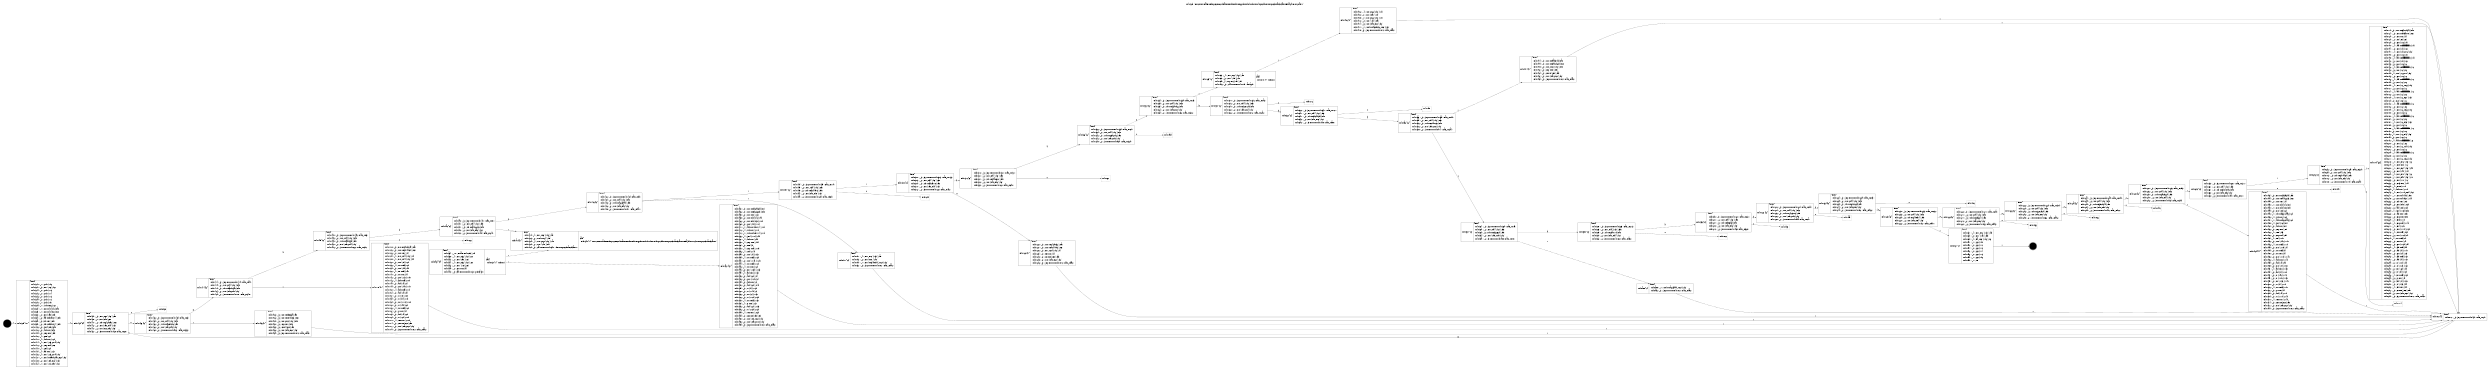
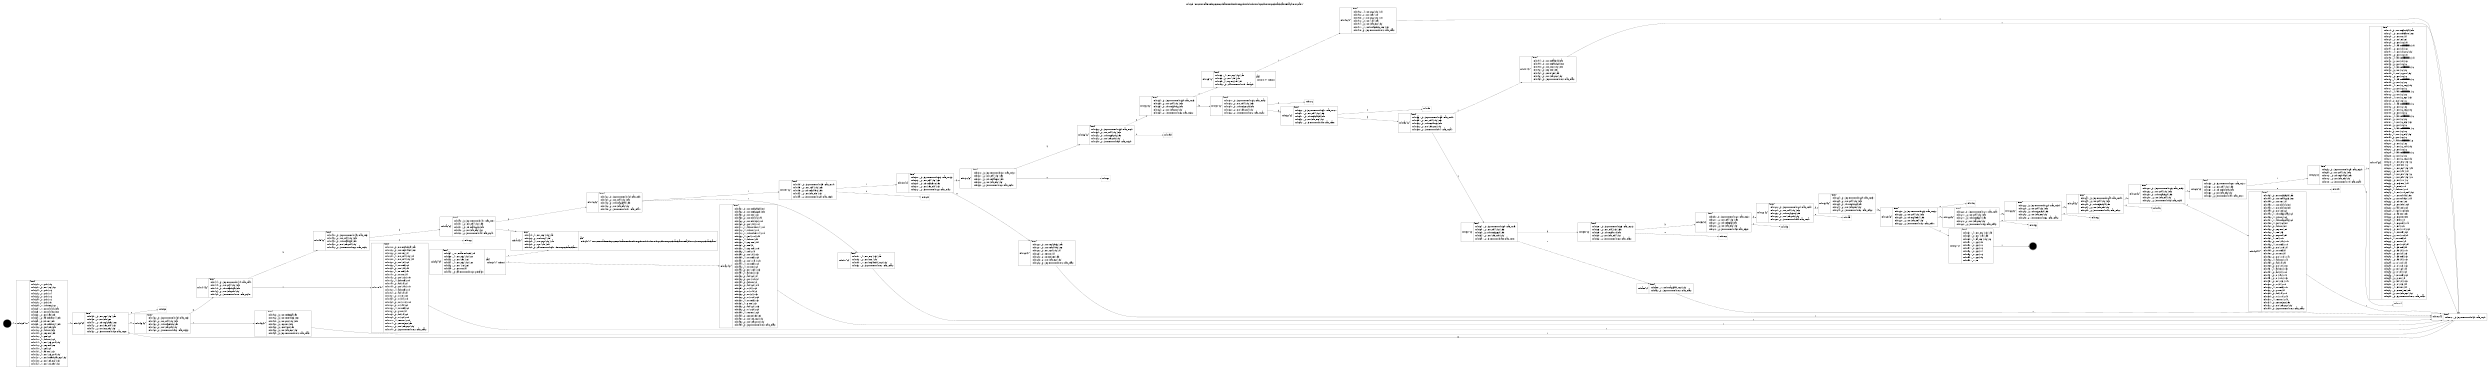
edge "0x401634 [28]" -> "0x401d08": now "0x401650 [28]" -> "0x401d08"
